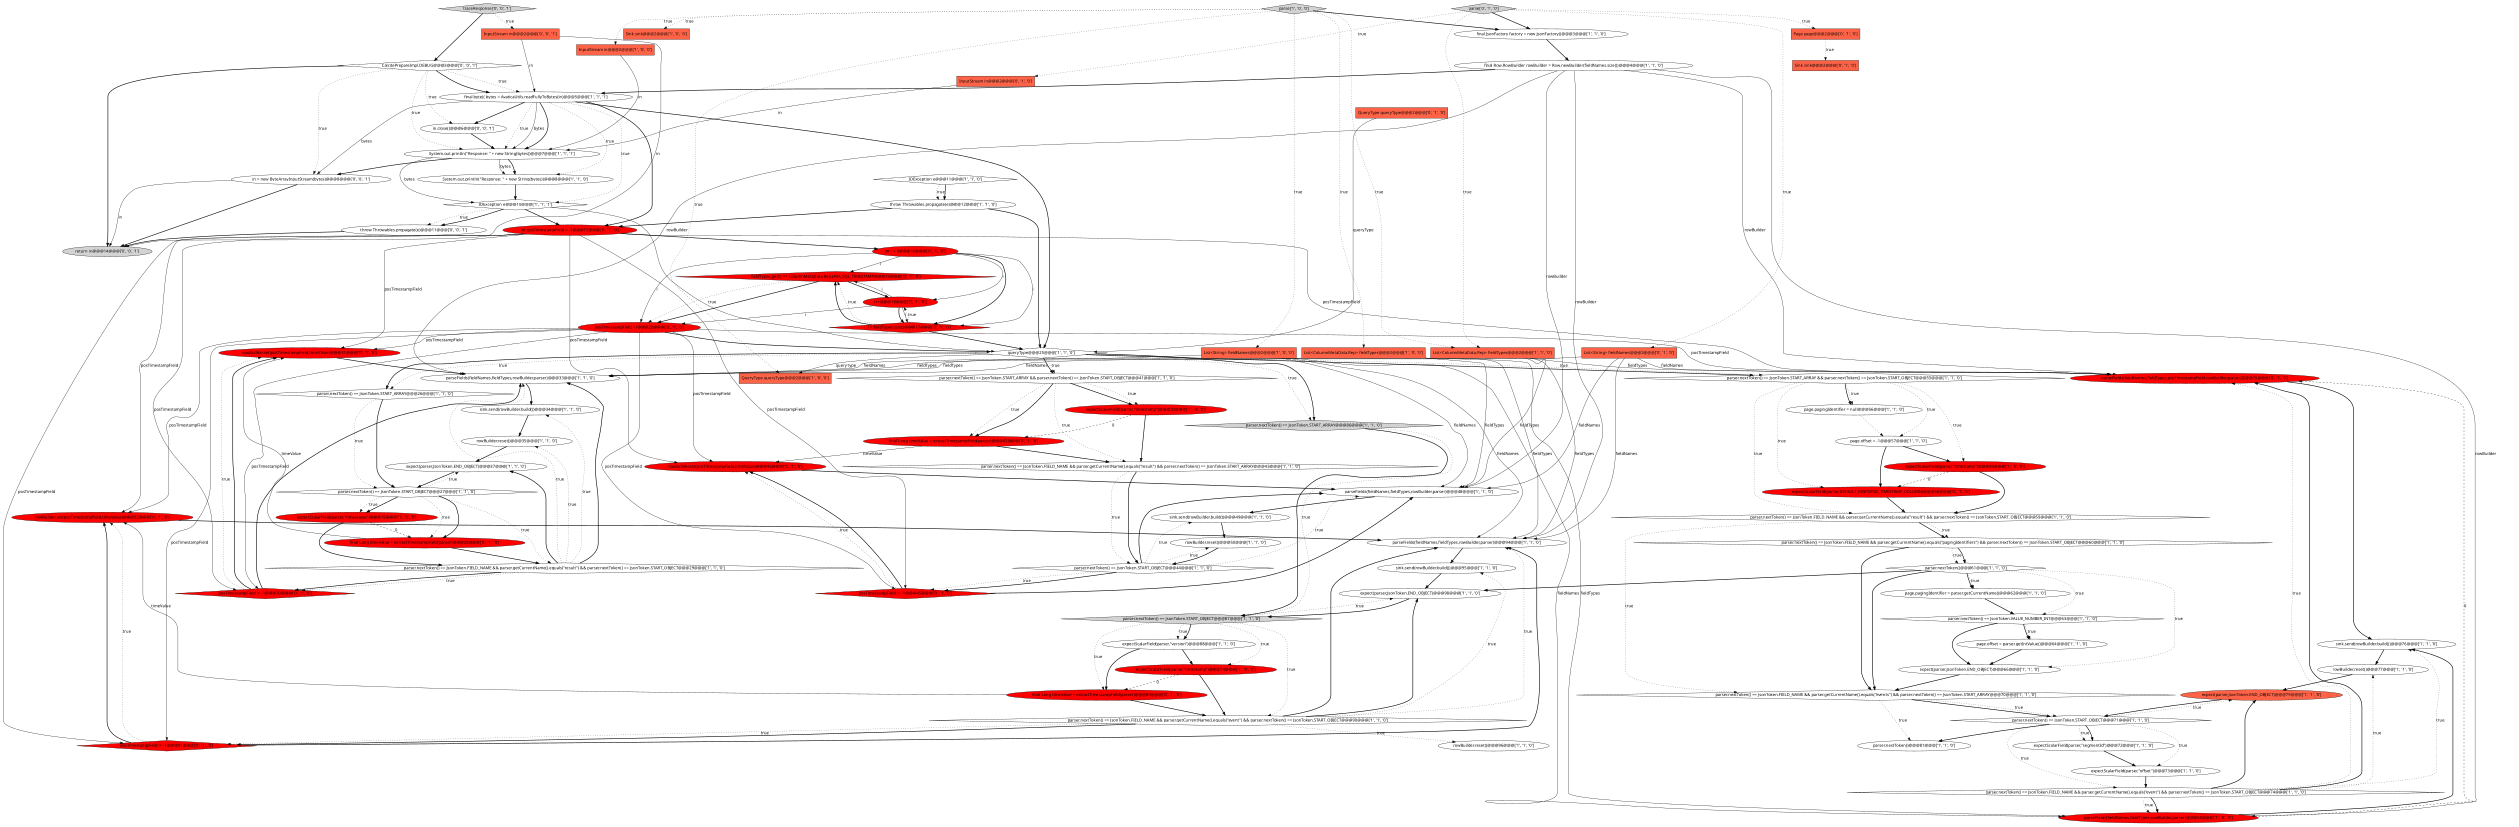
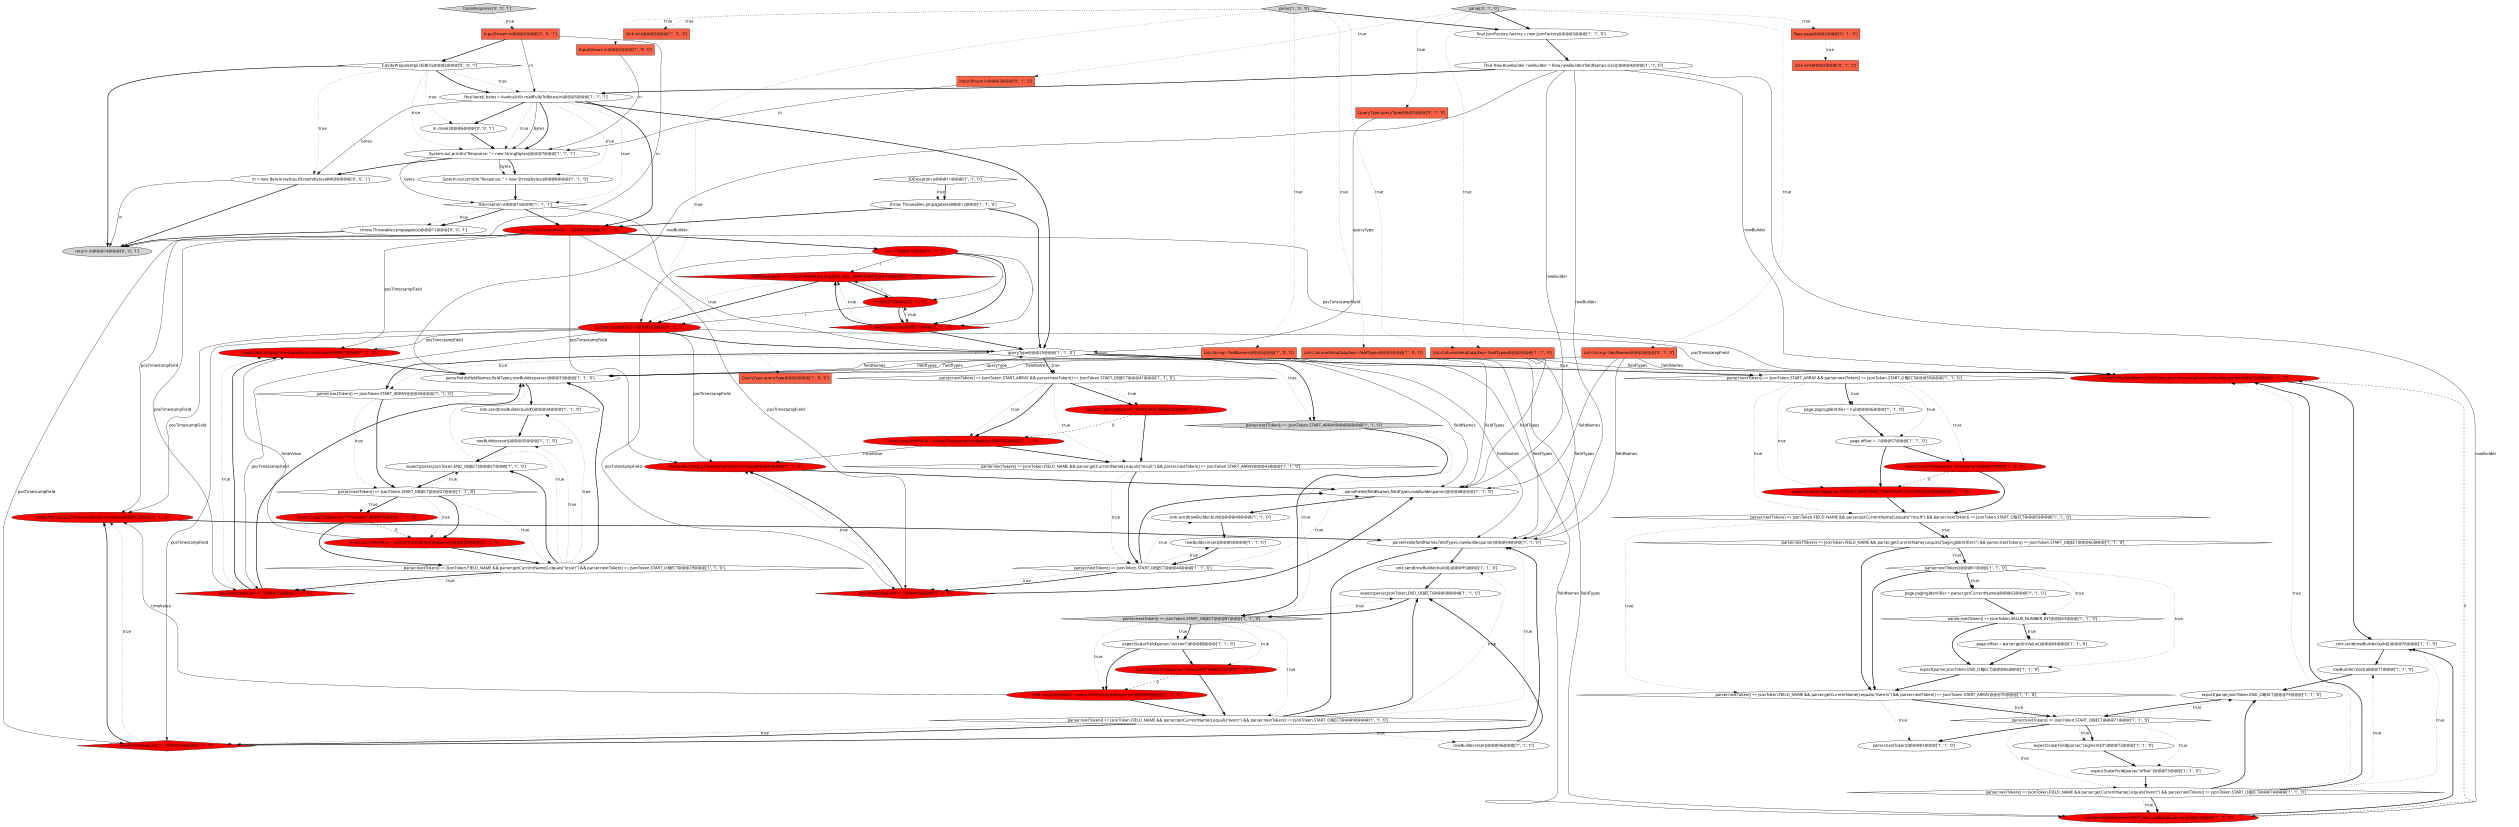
edge "traceResponse['0', '0', '1']" -> "CalcitePrepareImpl.DEBUG@@@3@@@['0', '0', '1']": now "InputStream in@@@2@@@['0', '0', '1']" -> "CalcitePrepareImpl.DEBUG@@@3@@@['0', '0', '1']"
edge "parse['0', '1', '0']" -> "QueryType queryType@@@2@@@['0', '1', '0']": added, label "true"
edge "queryType@@@25@@@['1', '1', '0']" -> "QueryType queryType@@@2@@@['1', '0', '0']": reversed
edge "page.pagingIdentifier = null@@@56@@@['1', '1', '0']" -> "page.offset = -1@@@57@@@['1', '1', '0']": style dotted -> bold
edge "parser.nextToken()@@@61@@@['1', '1', '0']" -> "expect(parser,JsonToken.END_OBJECT)@@@98@@@['1', '1', '0']": now "rowBuilder.reset()@@@96@@@['1', '1', '0']" -> "expect(parser,JsonToken.END_OBJECT)@@@98@@@['1', '1', '0']"
node "expect(parser,JsonToken.END_OBJECT)@@@79@@@['1', '1', '0']": fillcolor tomato -> white
